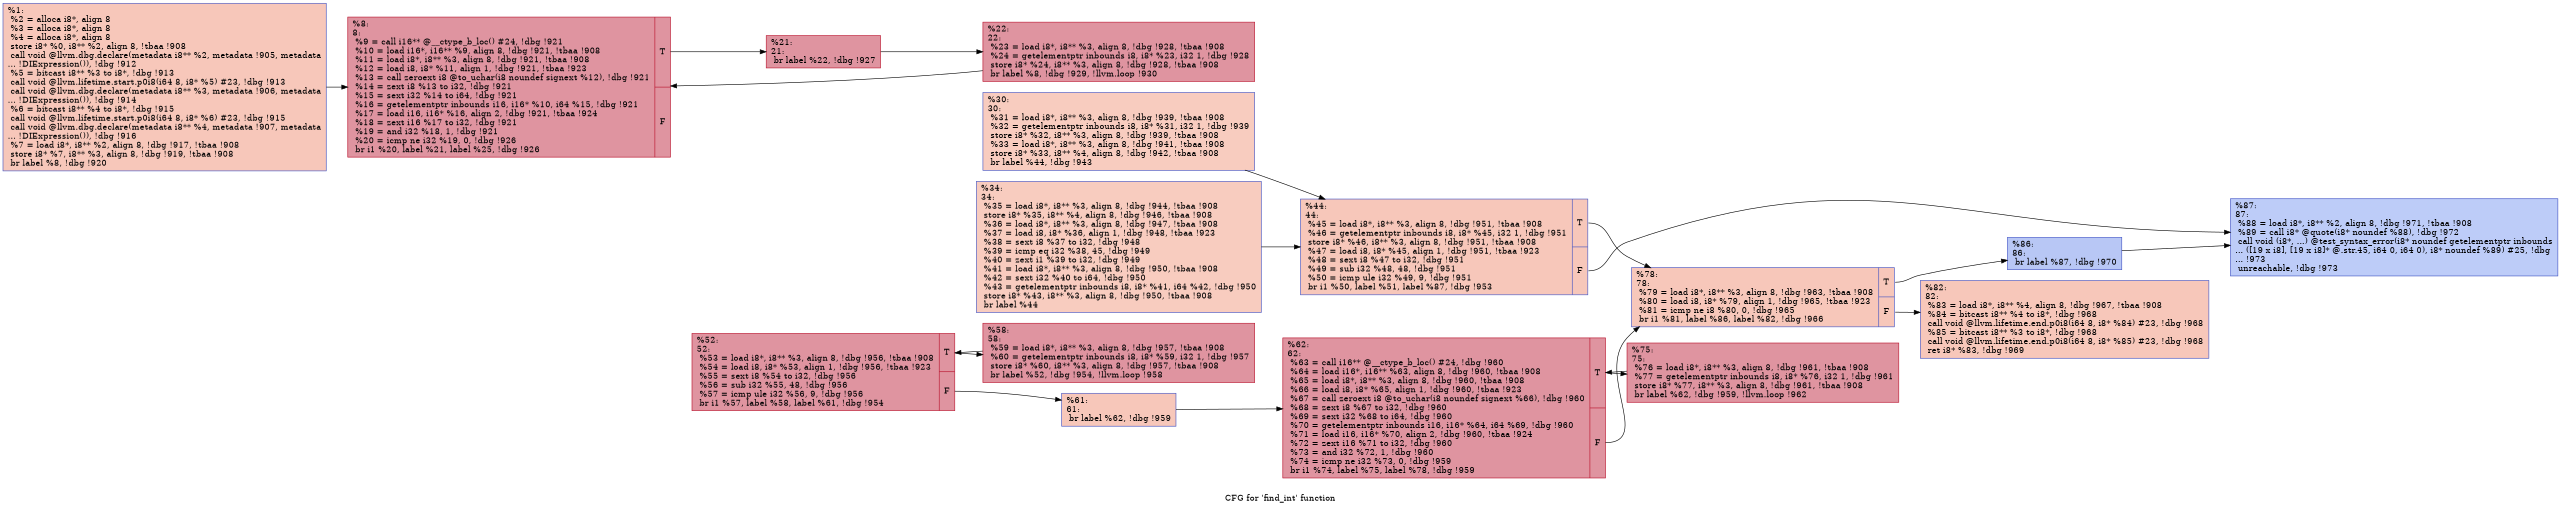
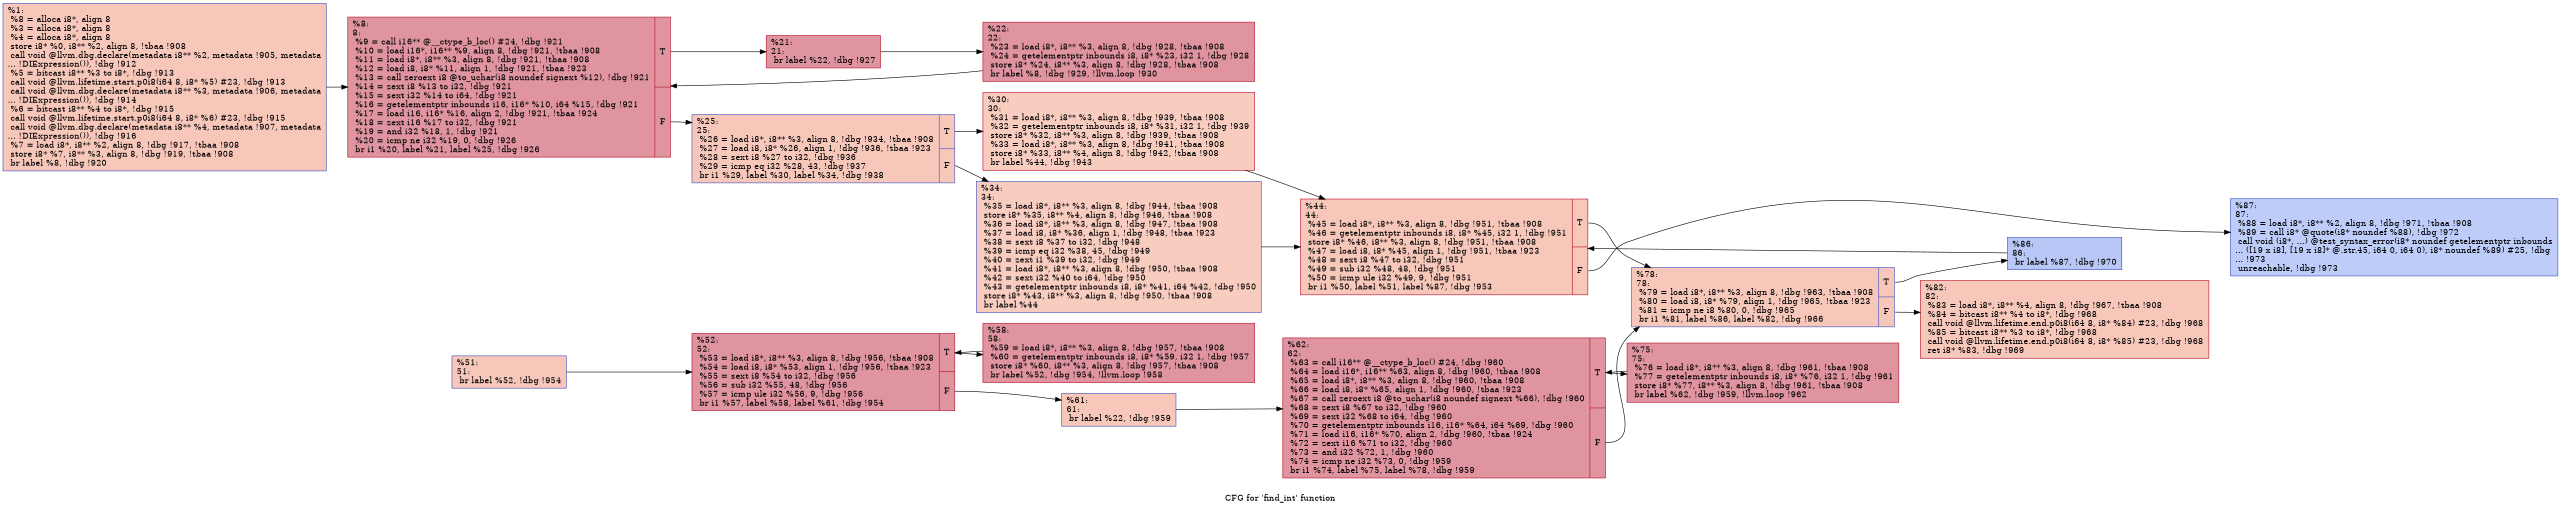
node "%1:": text "%2 = alloca i8*, align 8" -> "%8 = alloca i8*, align 8"
node "%30:": color #3d50c3ff -> #b70d28ff
node "%25:": added
node "%44:": color #3d50c3ff -> #b70d28ff
edge "%86:" -> "%87:": now "%86:" -> "%44:"
node "%82:": color #3d50c3ff -> #b70d28ff
node "%51:": added
node "%61:": text "br label %62, !dbg !959" -> "br label %22, !dbg !959"
